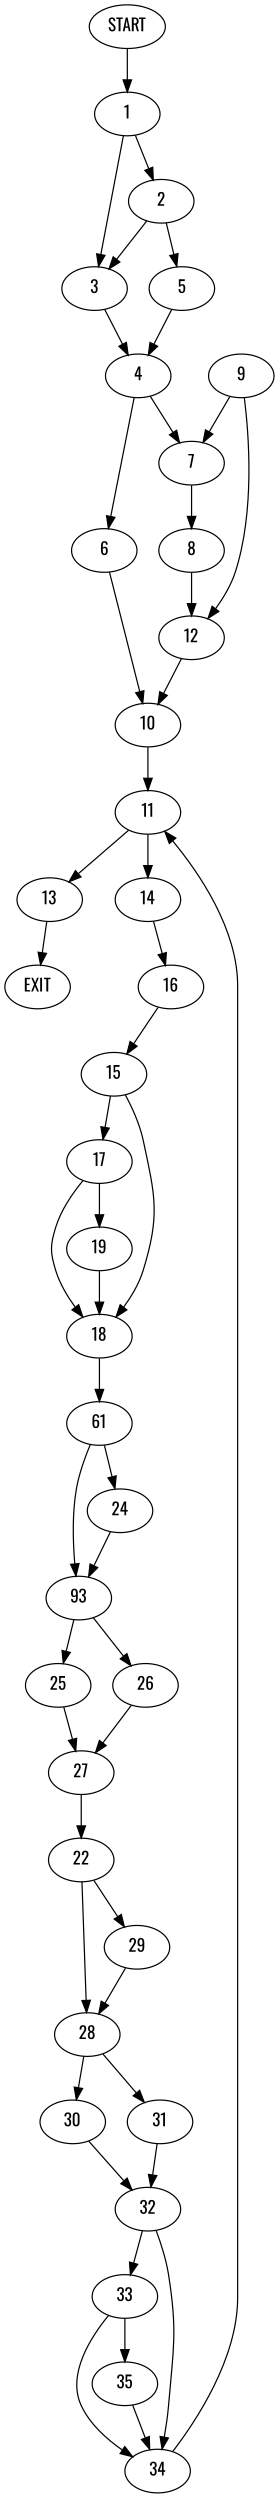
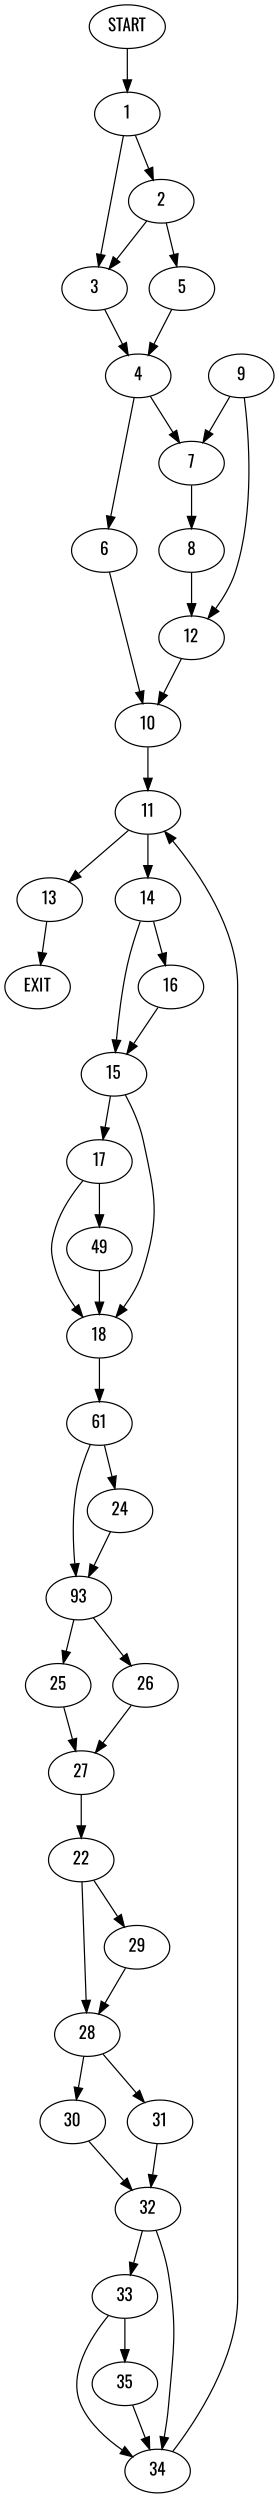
edge "14" -> "15": added
node "19": label "19" -> "49"
